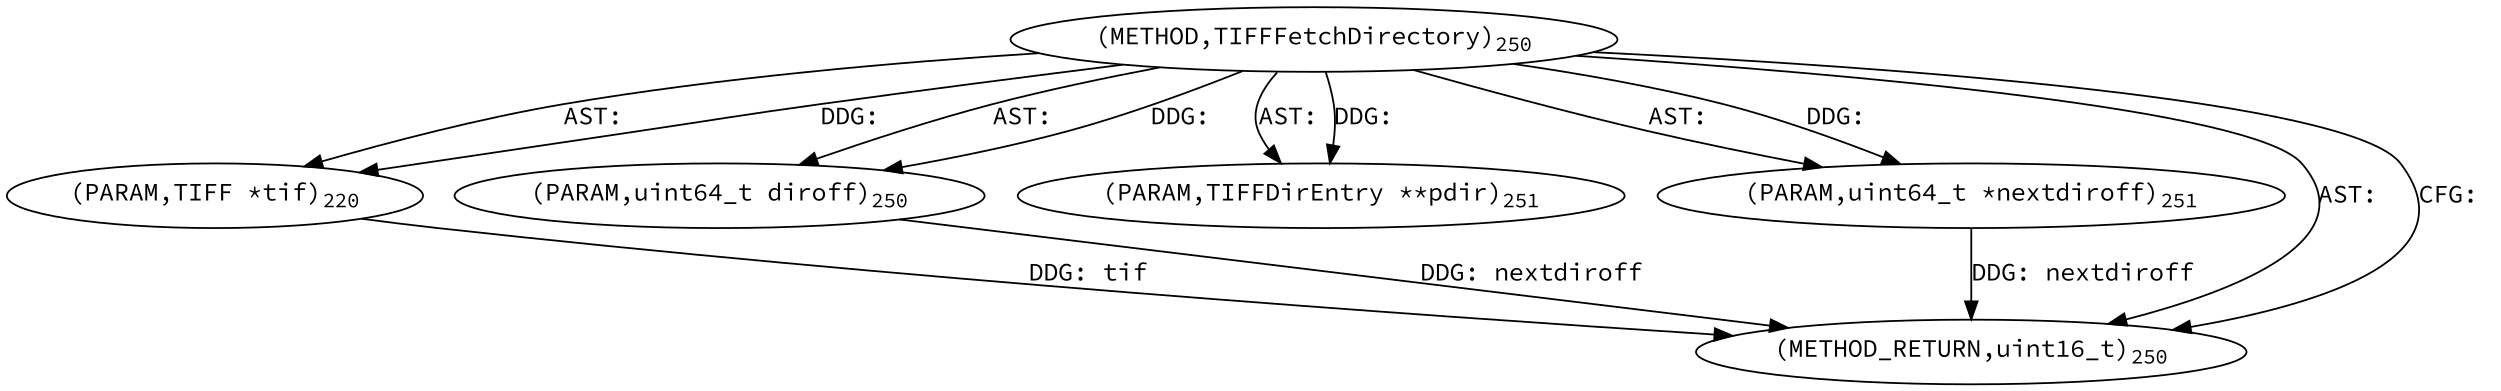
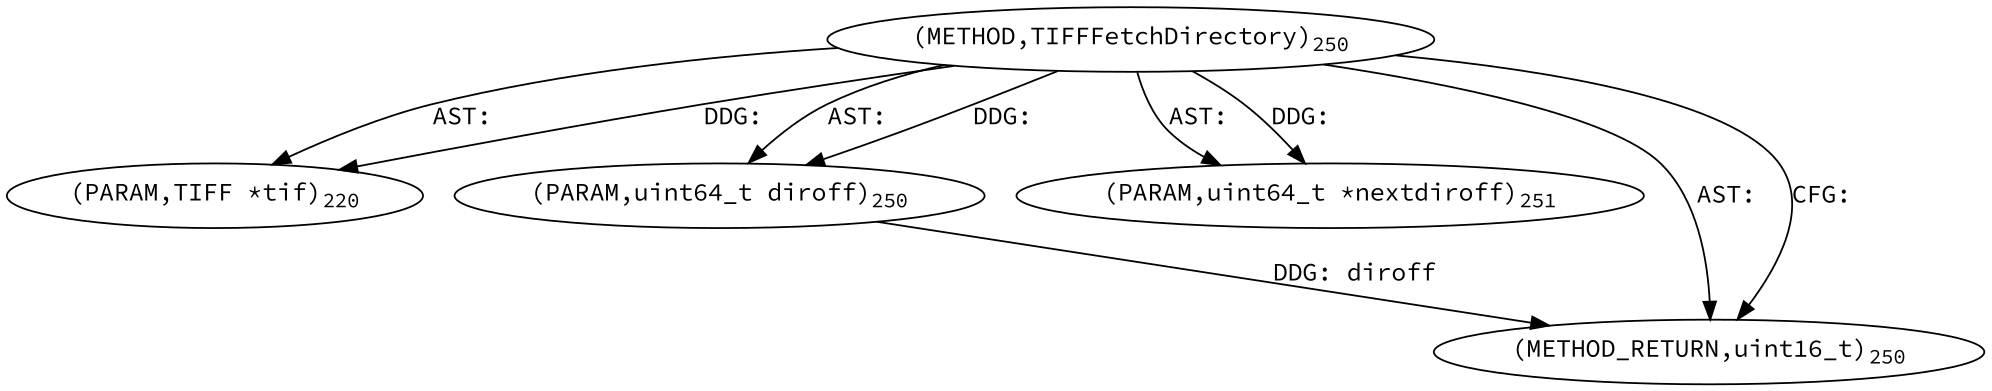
node "(PARAM,TIFFDirEntry **pdir)": removed
edge "(PARAM,uint64_t *nextdiroff)" -> "(METHOD_RETURN,uint16_t)": removed, label "DDG: nextdiroff"
edge "(PARAM,uint64_t diroff)" -> "(METHOD_RETURN,uint16_t)": label "DDG: nextdiroff" -> "DDG: diroff"
edge "(PARAM,TIFF *tif)" -> "(METHOD_RETURN,uint16_t)": removed, label "DDG: tif"
